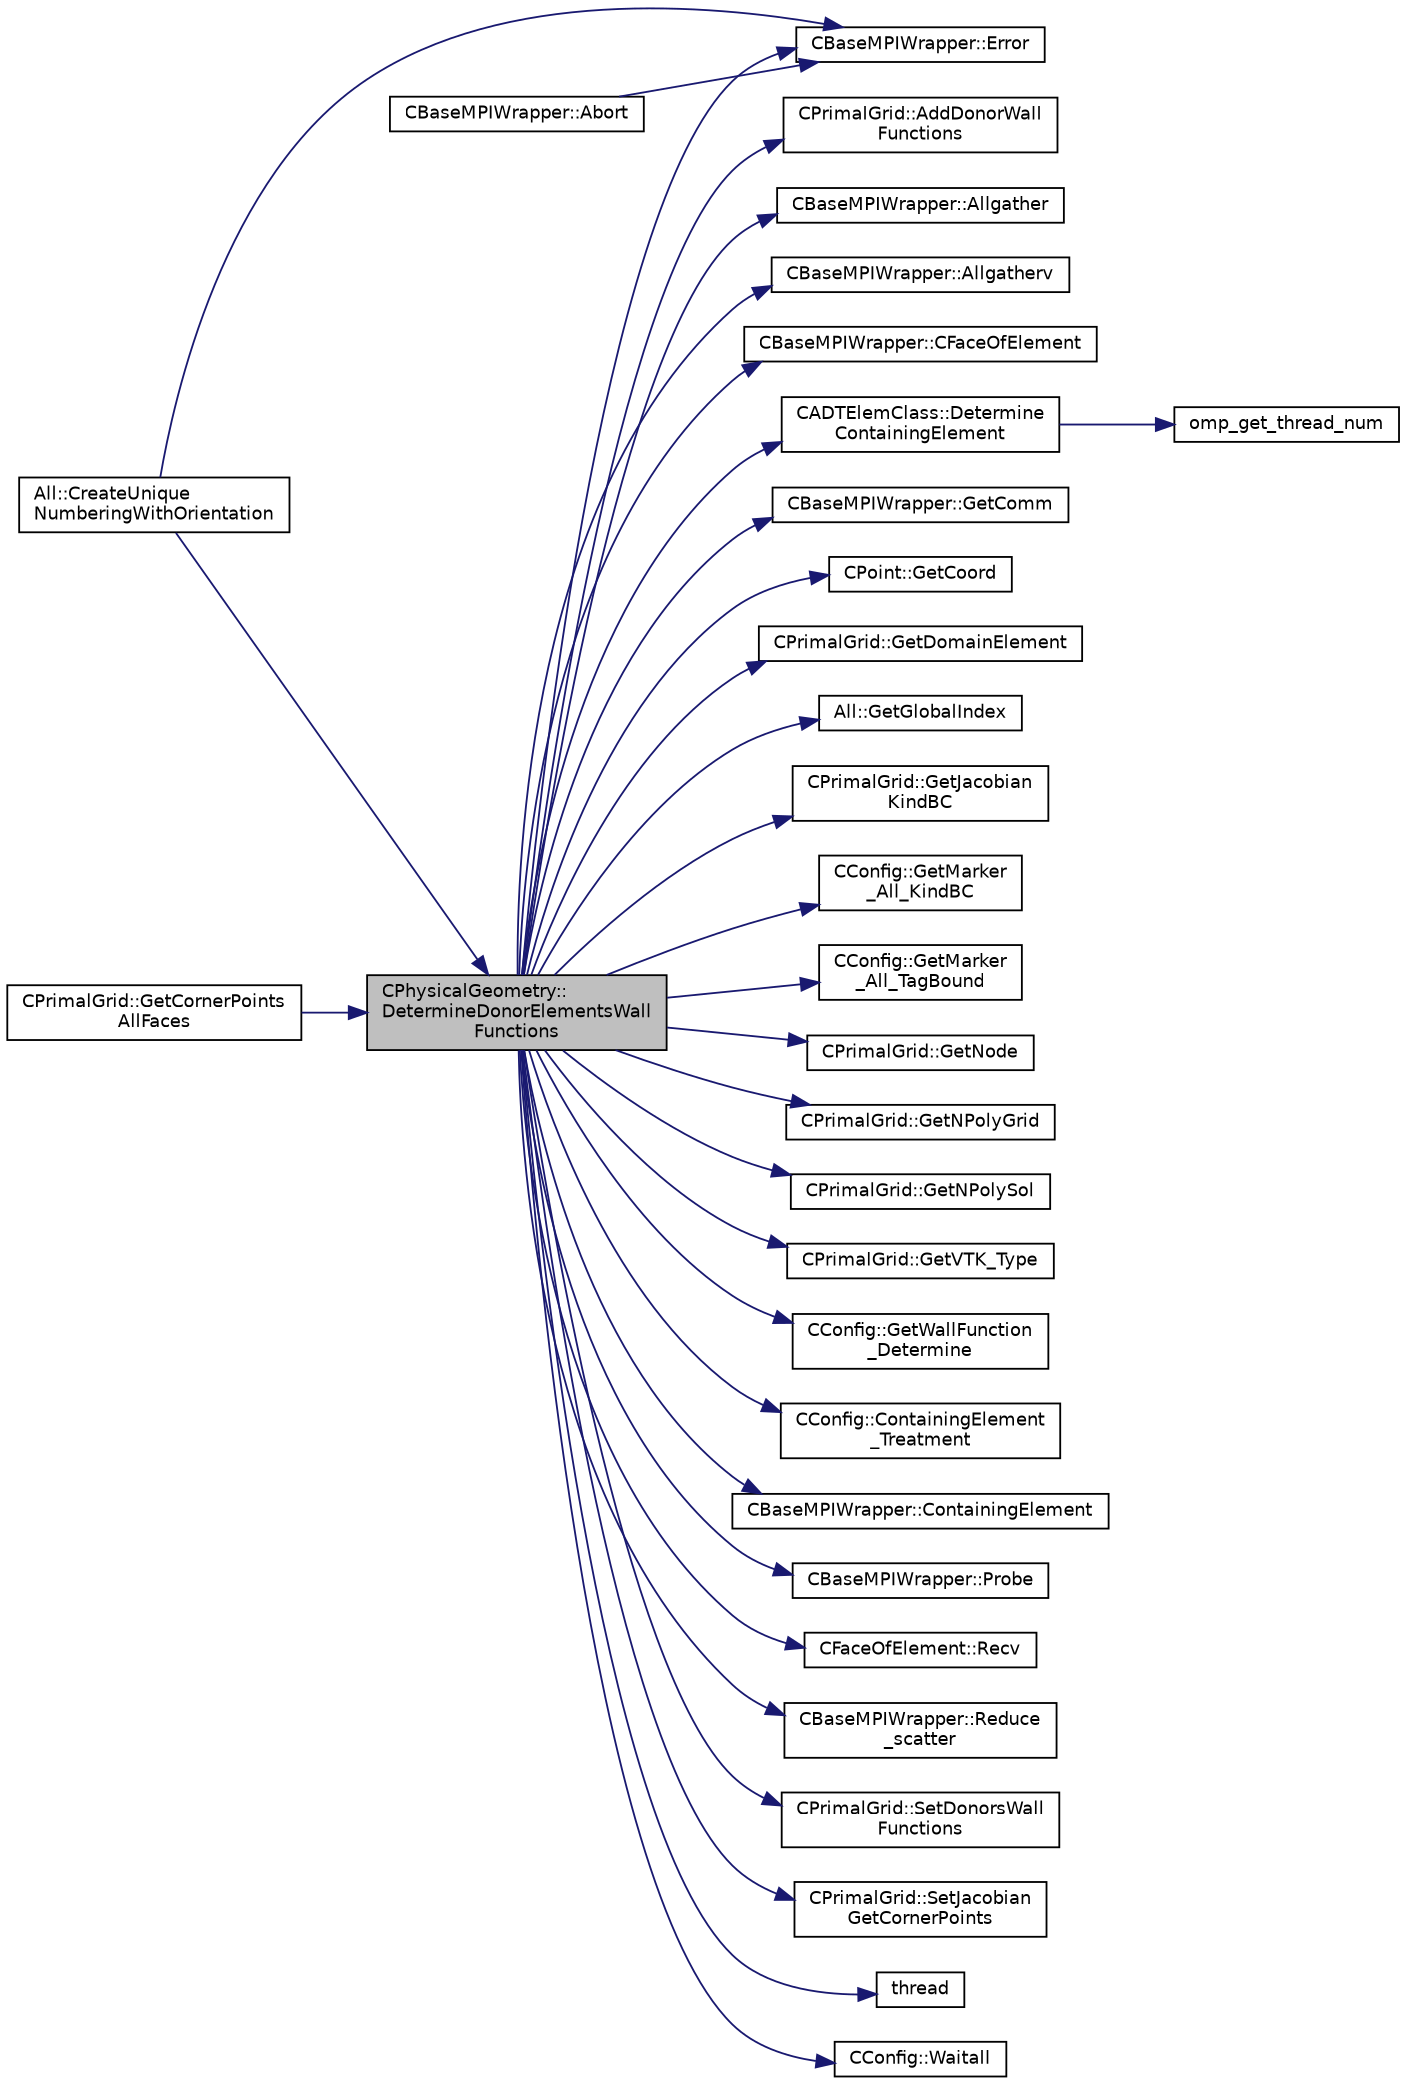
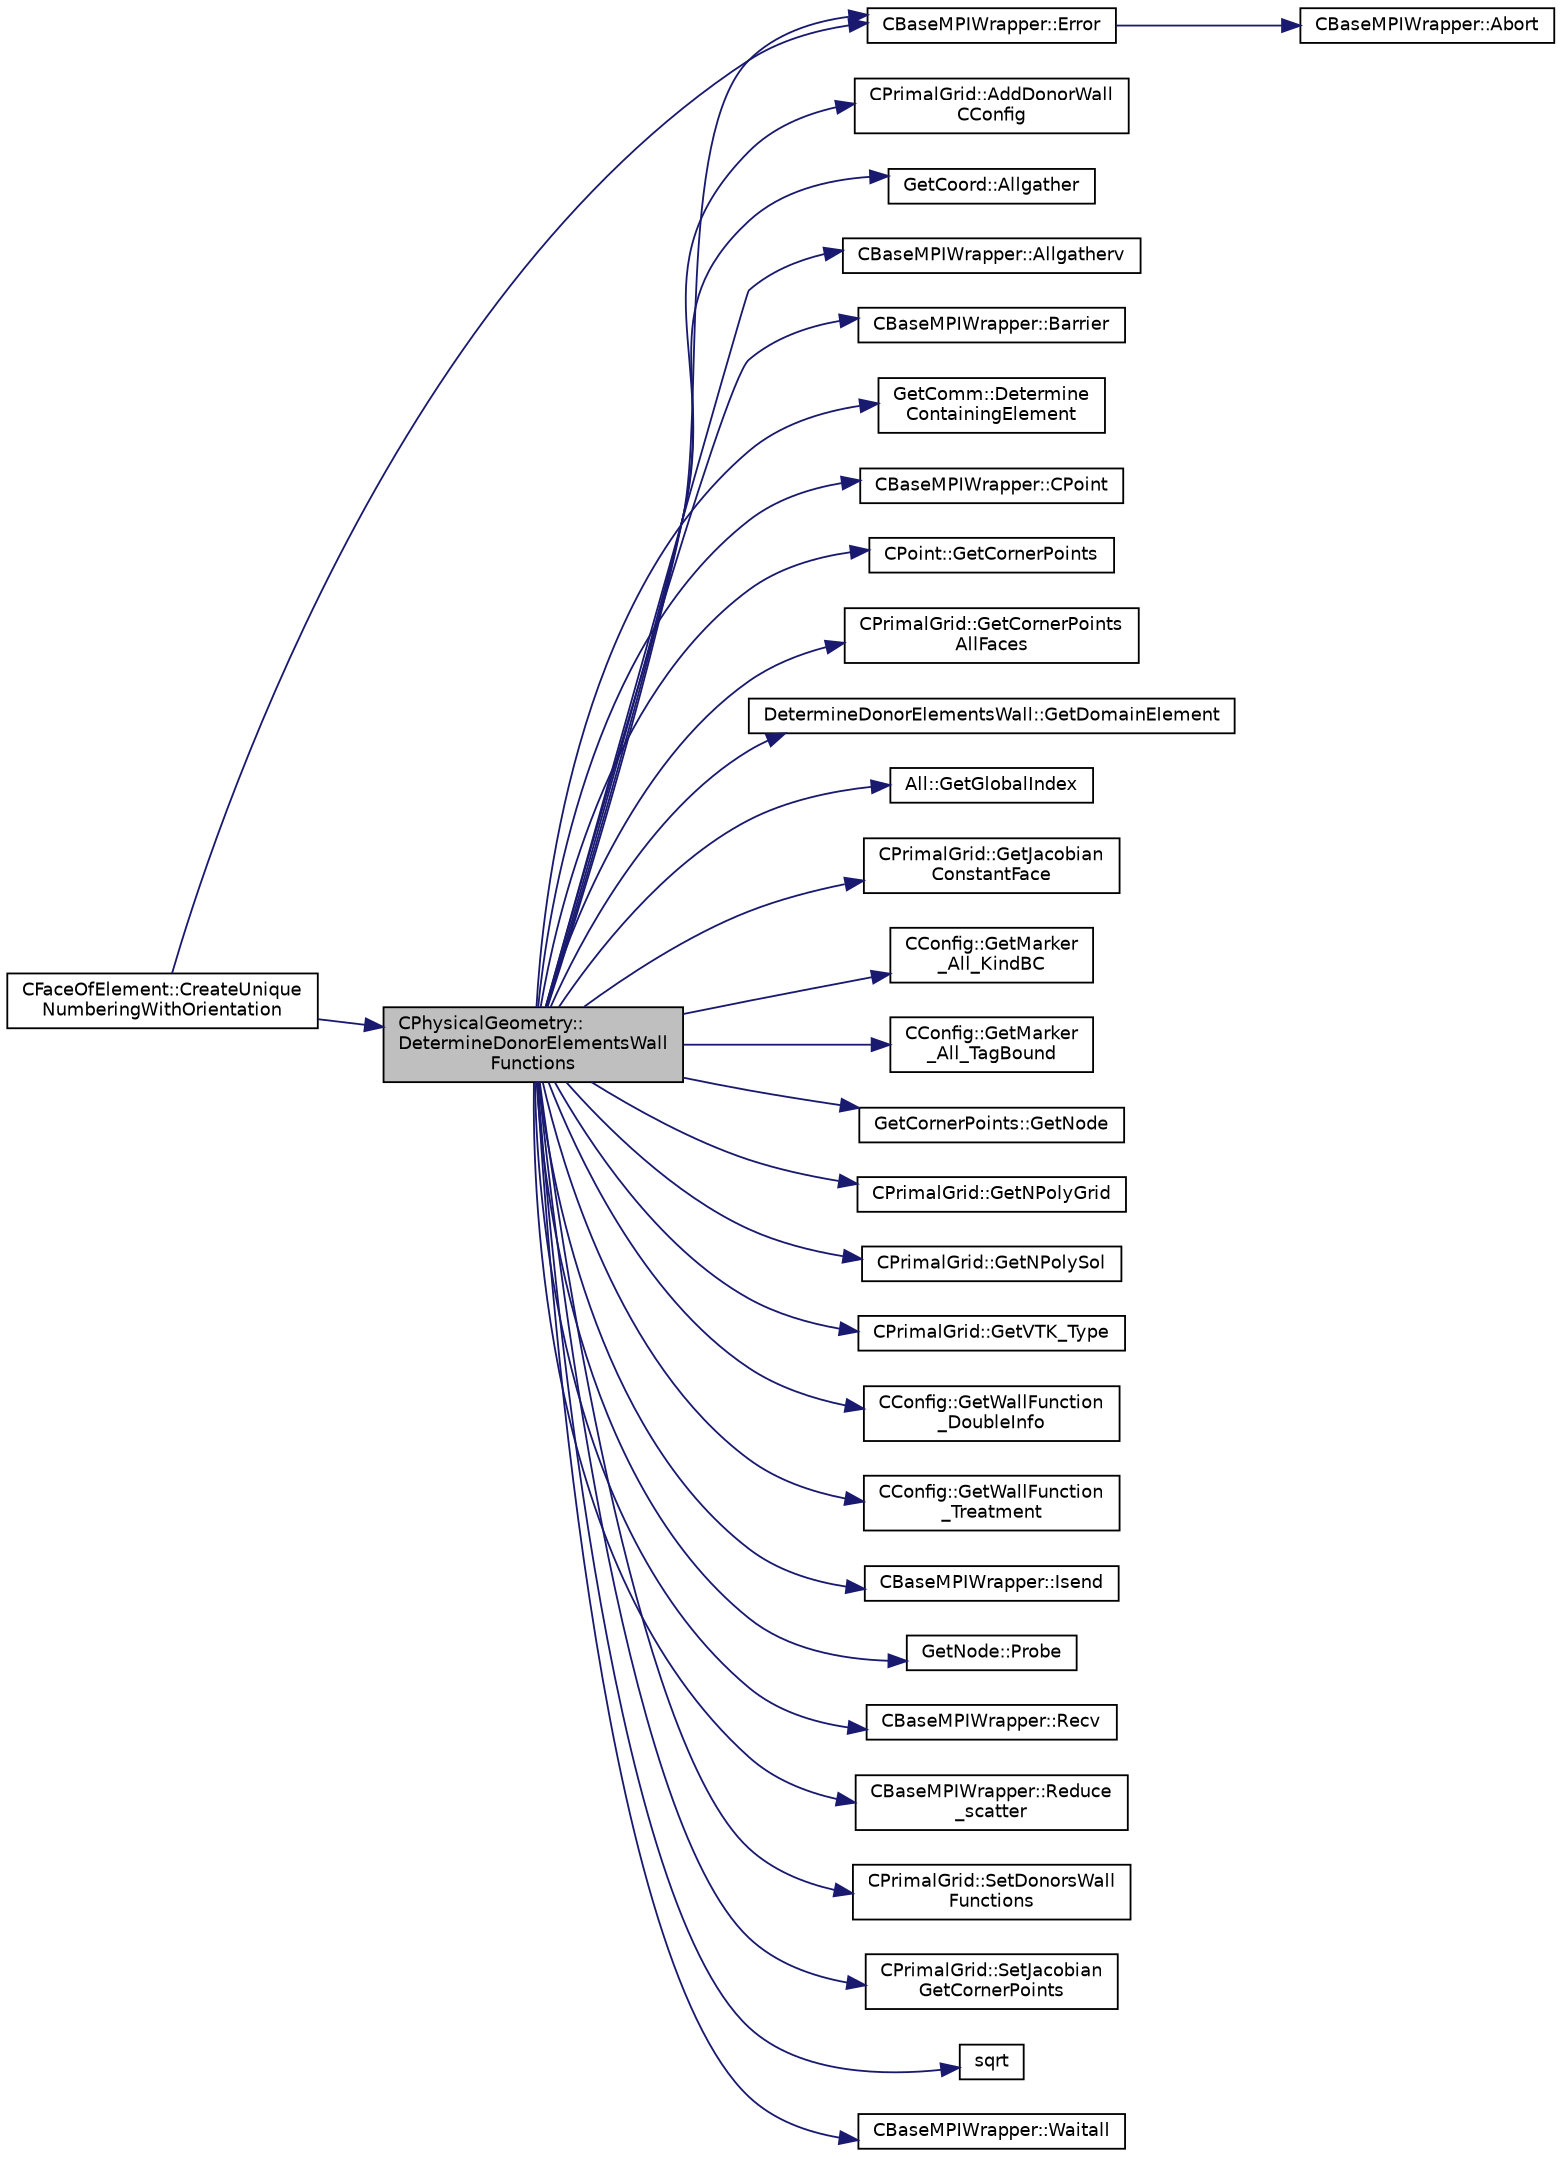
edge "CBaseMPIWrapper::Abort" -> "CBaseMPIWrapper::Error": reversed
node "CPrimalGrid::AddDonorWall Functions": label "CPrimalGrid::AddDonorWall Functions" -> "CPrimalGrid::AddDonorWall CConfig"
node "CBaseMPIWrapper::Allgather": label "CBaseMPIWrapper::Allgather" -> "GetCoord::Allgather"
node "CBaseMPIWrapper::CFaceOfElement": label "CBaseMPIWrapper::CFaceOfElement" -> "CBaseMPIWrapper::Barrier"
node "CADTElemClass::Determine ContainingElement": label "CADTElemClass::Determine ContainingElement" -> "GetComm::Determine ContainingElement"
node "omp_get_thread_num": removed
node "All::CreateUnique NumberingWithOrientation": label "All::CreateUnique NumberingWithOrientation" -> "CFaceOfElement::CreateUnique NumberingWithOrientation"
node "CBaseMPIWrapper::GetComm": label "CBaseMPIWrapper::GetComm" -> "CBaseMPIWrapper::CPoint"
node "CPoint::GetCoord": label "CPoint::GetCoord" -> "CPoint::GetCornerPoints"
node "CPrimalGrid::GetDomainElement": label "CPrimalGrid::GetDomainElement" -> "DetermineDonorElementsWall::GetDomainElement"
node "CPrimalGrid::GetJacobian KindBC": label "CPrimalGrid::GetJacobian KindBC" -> "CPrimalGrid::GetJacobian ConstantFace"
edge "CPrimalGrid::GetCornerPoints AllFaces" -> "CPhysicalGeometry:: DetermineDonorElementsWall Functions": reversed
node "CPrimalGrid::GetNode": label "CPrimalGrid::GetNode" -> "GetCornerPoints::GetNode"
node "CConfig::GetWallFunction _Determine": label "CConfig::GetWallFunction _Determine" -> "CConfig::GetWallFunction _DoubleInfo"
node "CConfig::ContainingElement _Treatment": label "CConfig::ContainingElement _Treatment" -> "CConfig::GetWallFunction _Treatment"
node "CBaseMPIWrapper::ContainingElement": label "CBaseMPIWrapper::ContainingElement" -> "CBaseMPIWrapper::Isend"
node "CBaseMPIWrapper::Probe": label "CBaseMPIWrapper::Probe" -> "GetNode::Probe"
node "CFaceOfElement::Recv": label "CFaceOfElement::Recv" -> "CBaseMPIWrapper::Recv"
node "thread": label "thread" -> "sqrt"
node "CConfig::Waitall": label "CConfig::Waitall" -> "CBaseMPIWrapper::Waitall"
